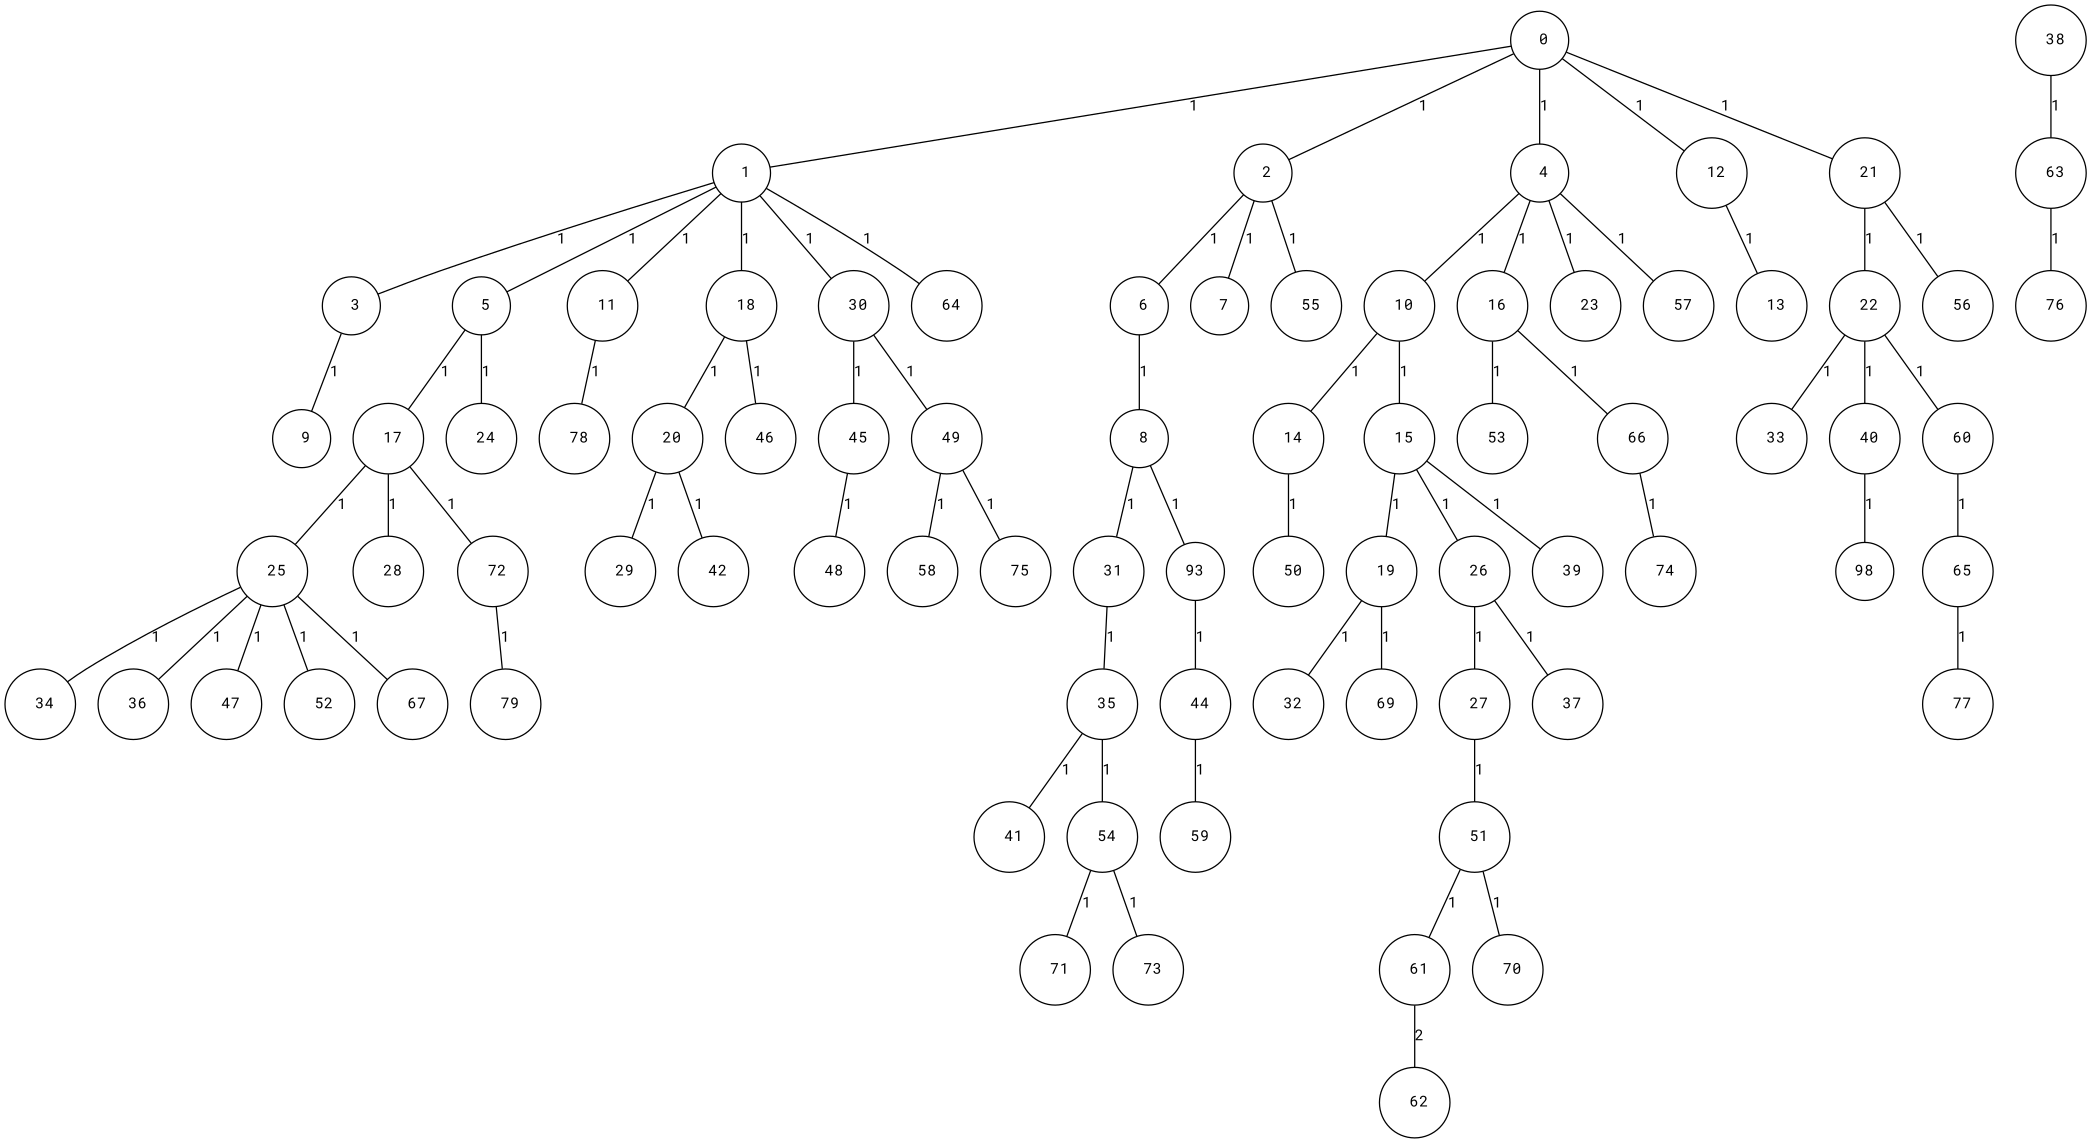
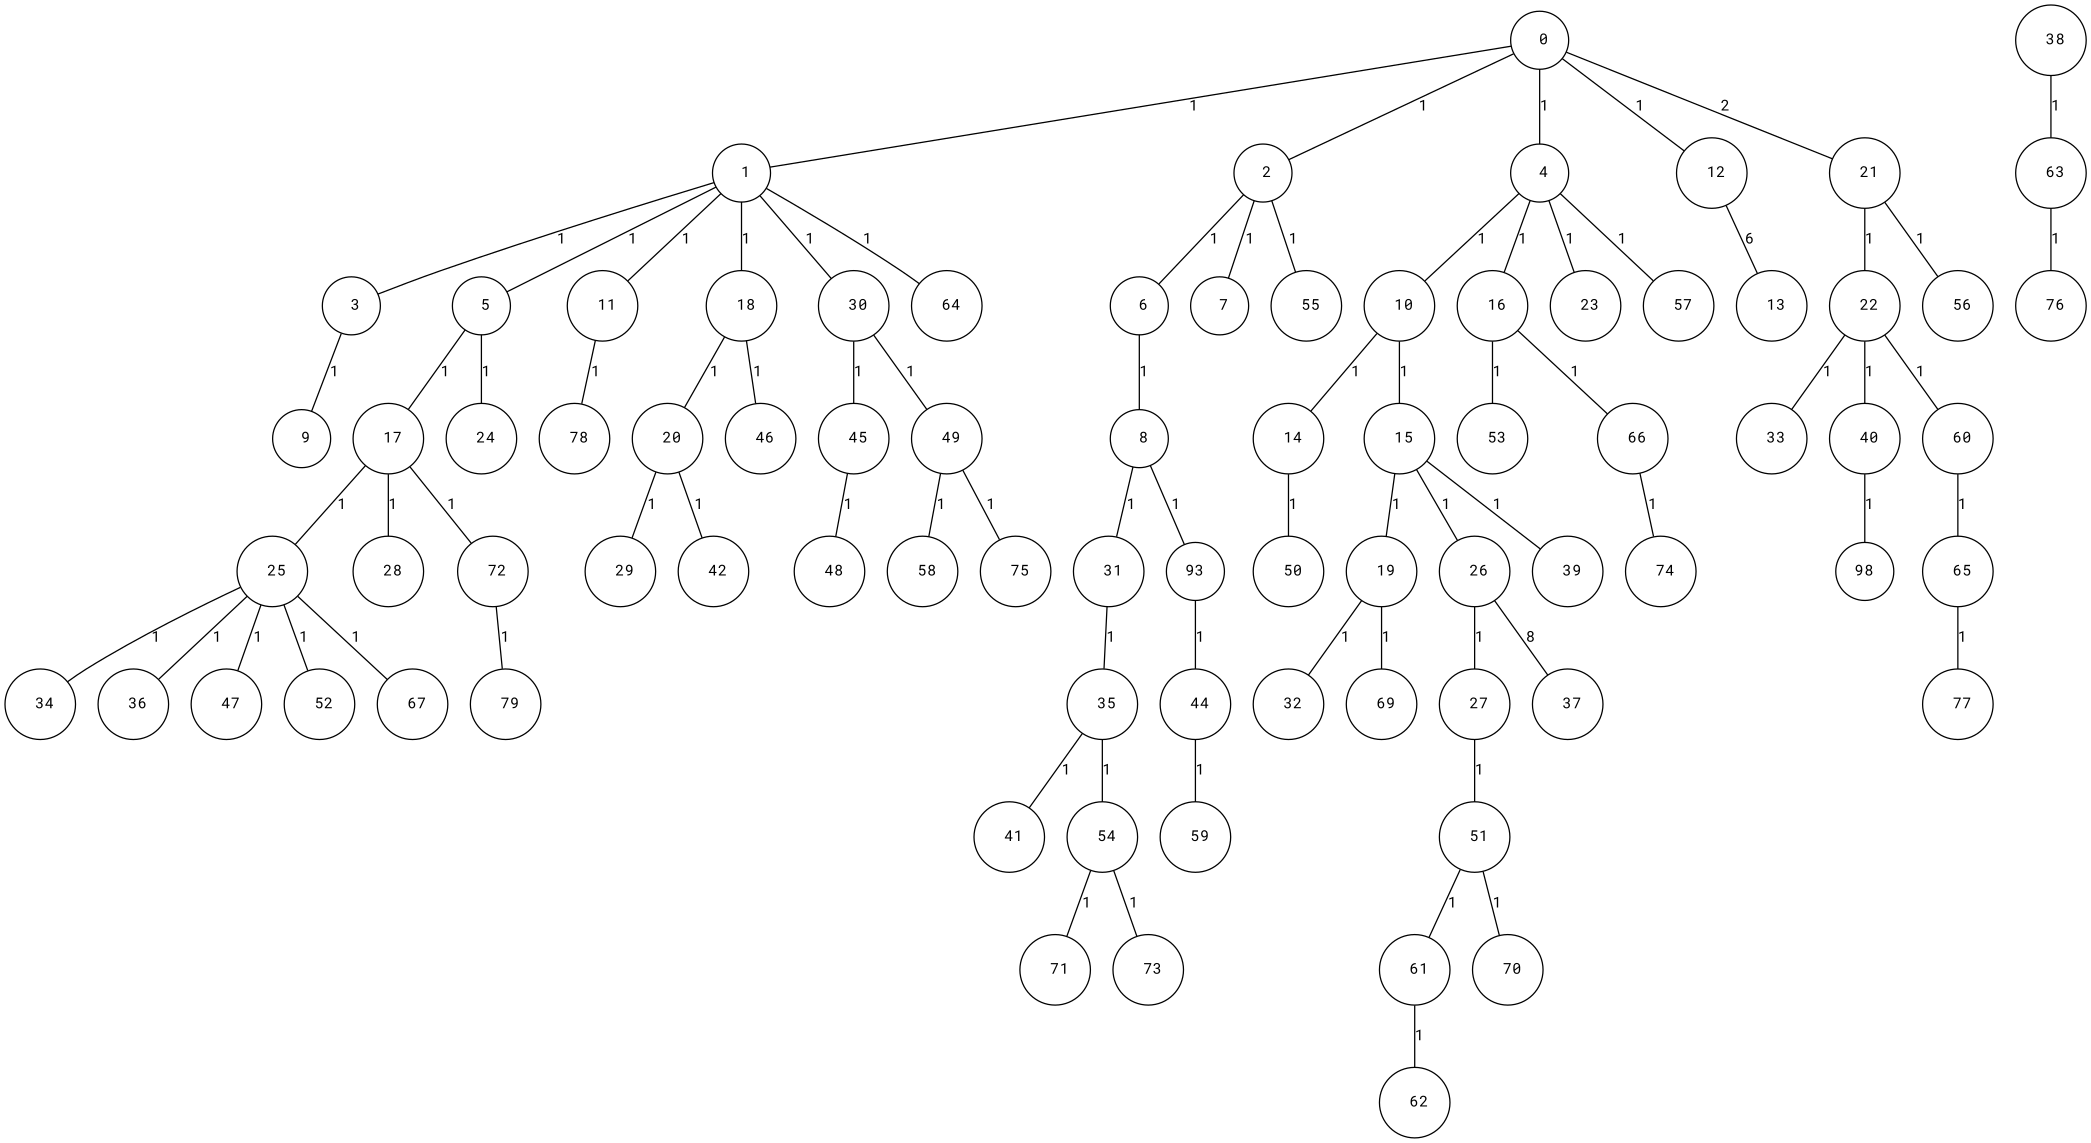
edge "0" -- "21": label "1" -> "2"
edge "12" -- "13": label "1" -> "6"
edge "26" -- "37": label "1" -> "8"
edge "61" -- "62": label "2" -> "1"
